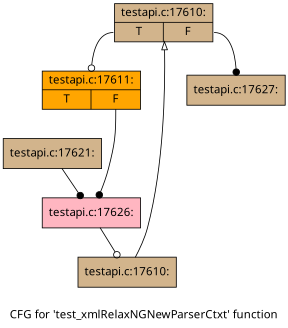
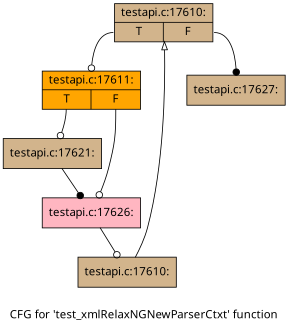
edge "testapi.c:17611:" -> "testapi.c:17621:": added
edge "testapi.c:17611:" -> "testapi.c:17626:": arrowhead dot -> odot
